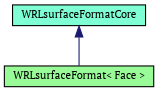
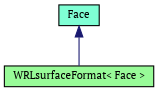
node "WRLsurfaceFormatCore": label "WRLsurfaceFormatCore" -> "Face"
